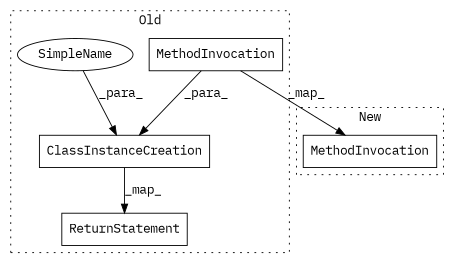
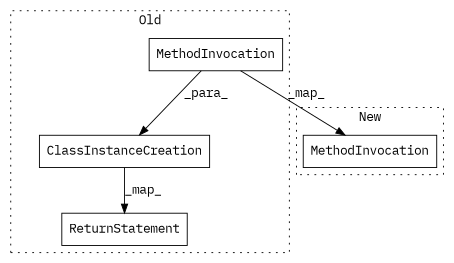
node "SimpleName": removed
